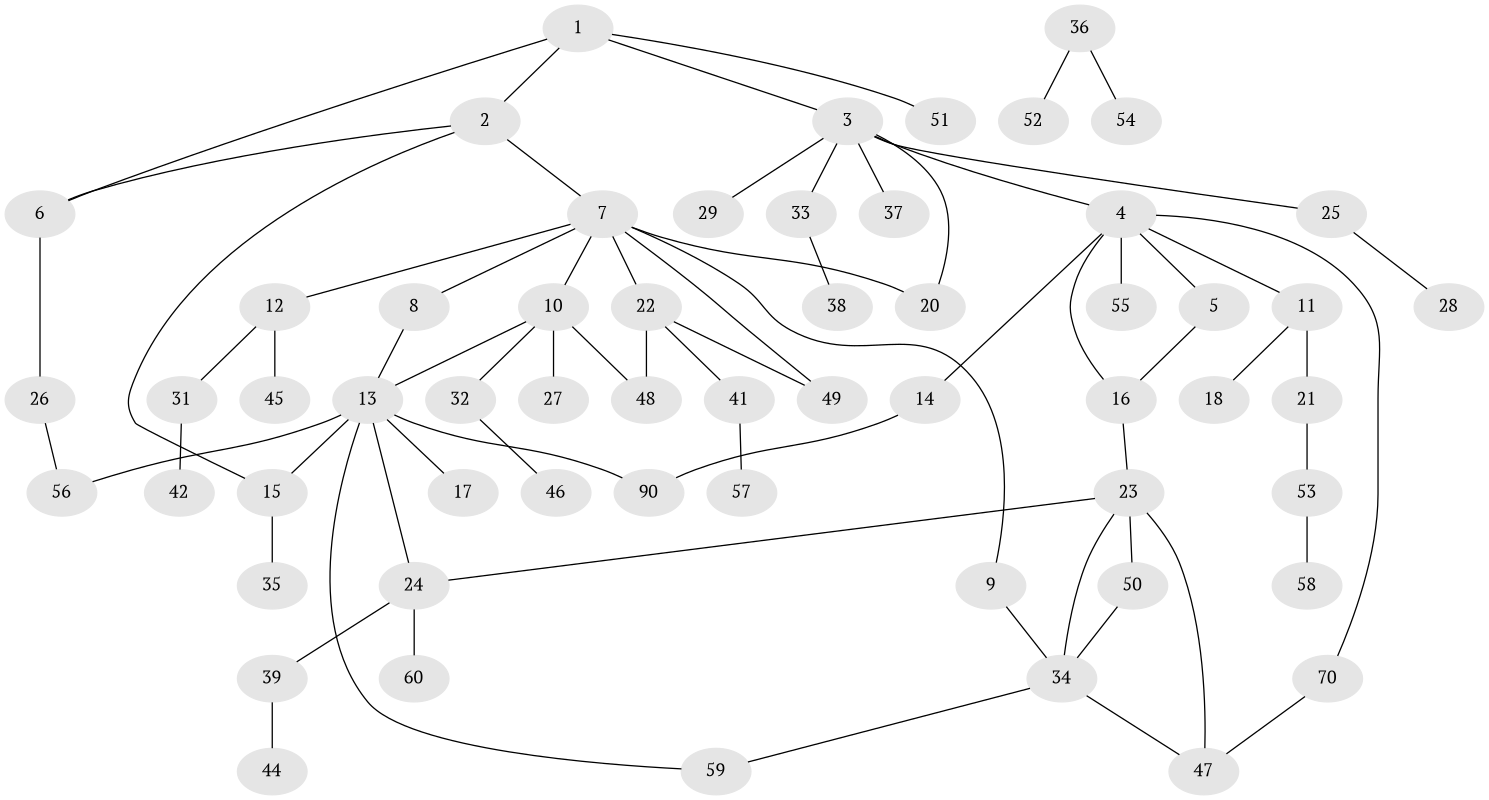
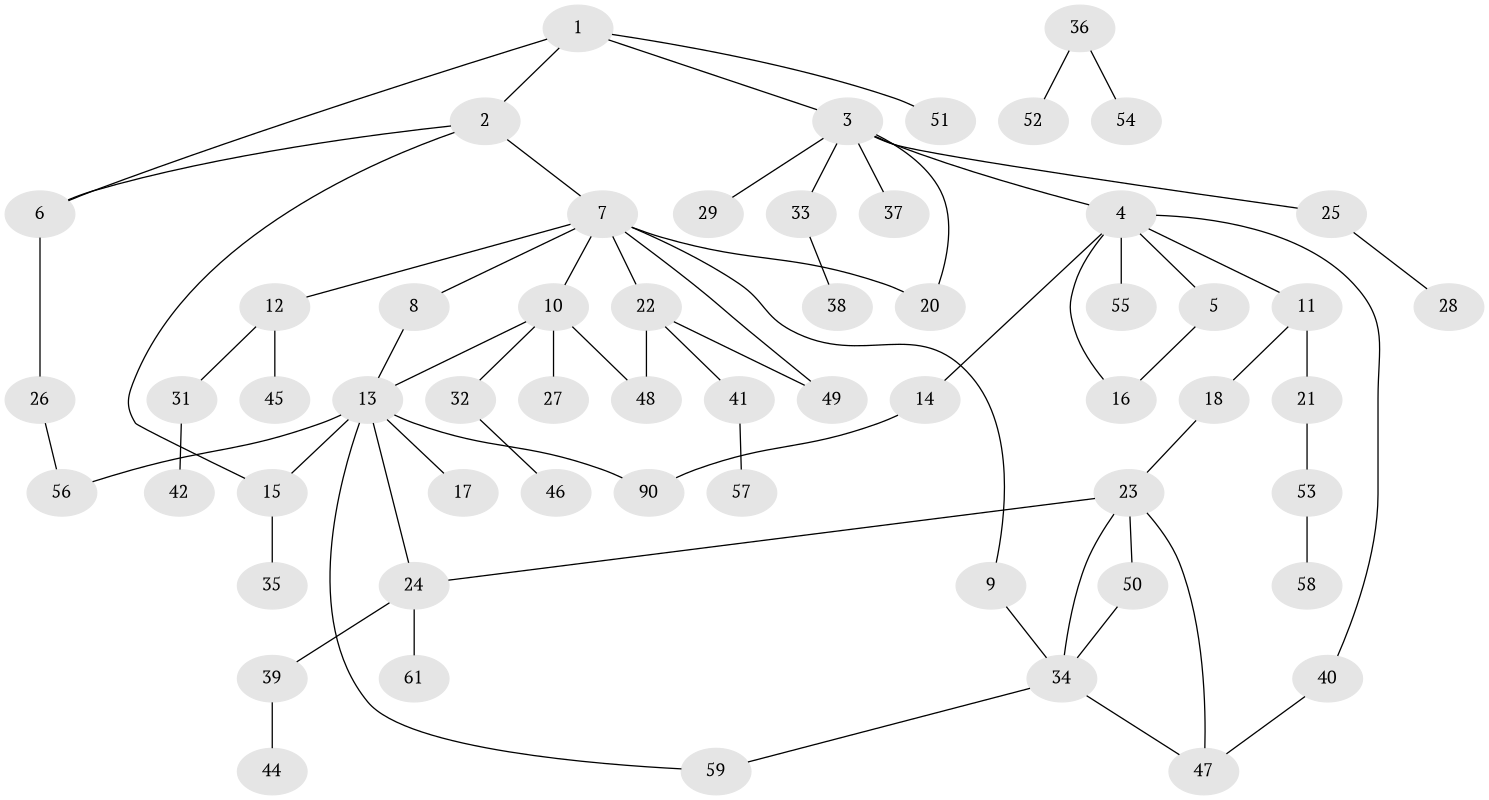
edge "16" -- "23": now "18" -- "23"
node "60": label "60" -> "61"
node "70": label "70" -> "40"
